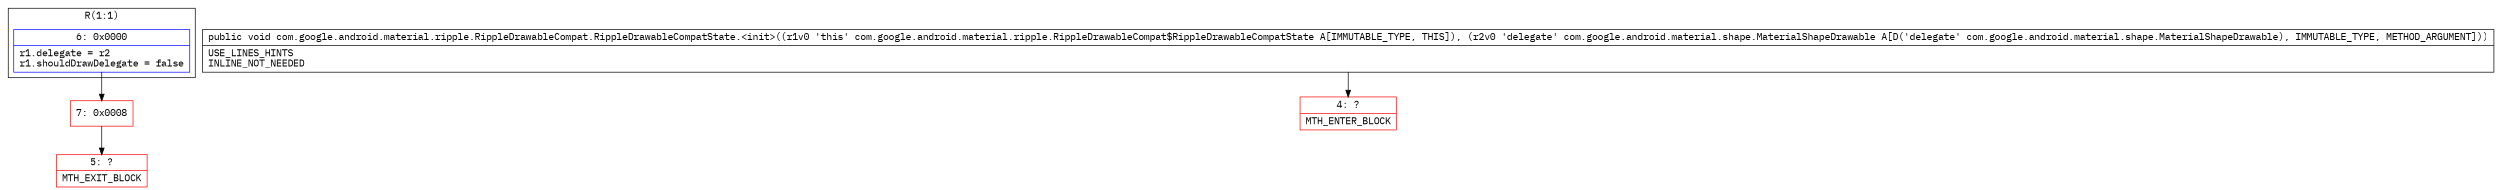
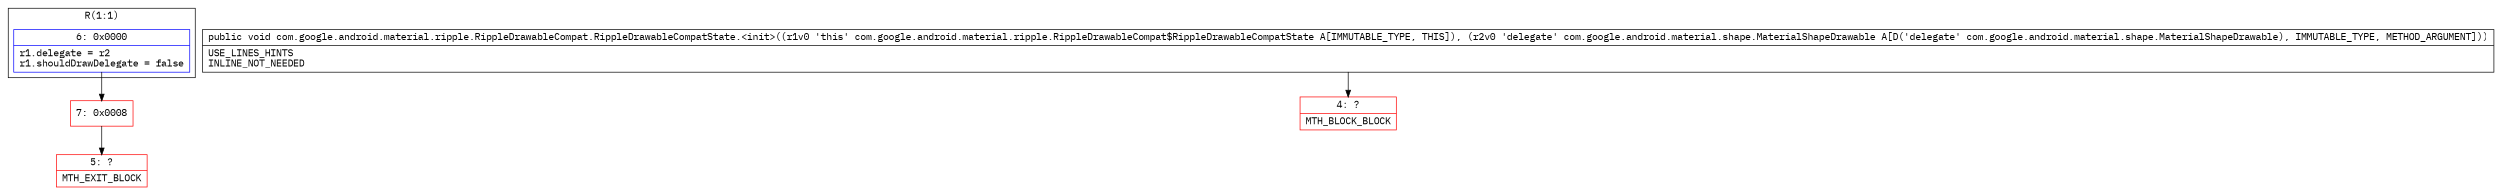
node "4: ?": text "MTH_ENTER_BLOCK" -> "MTH_BLOCK_BLOCK"
